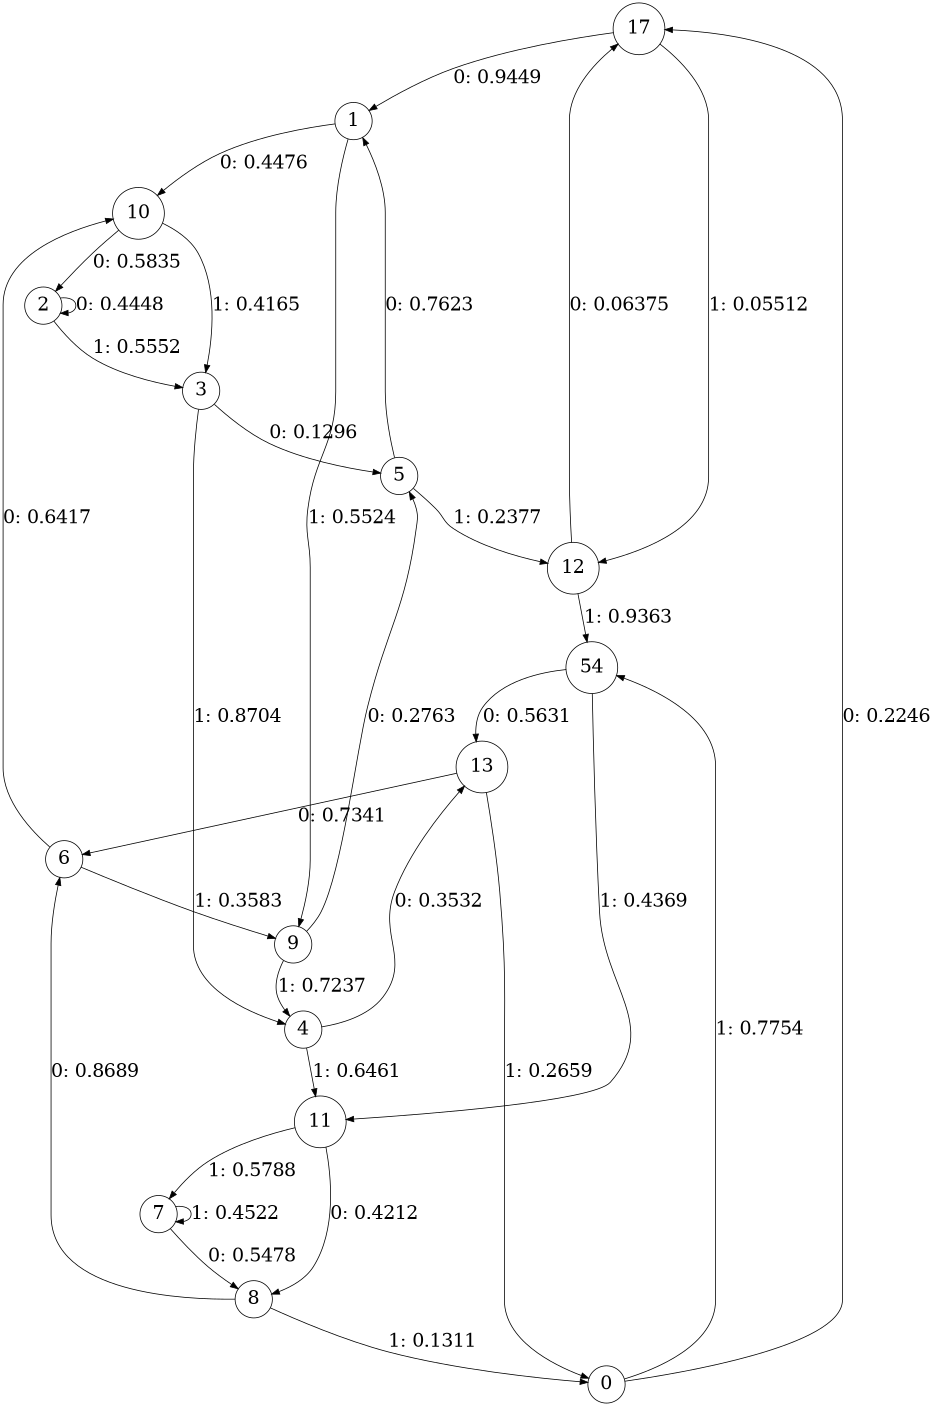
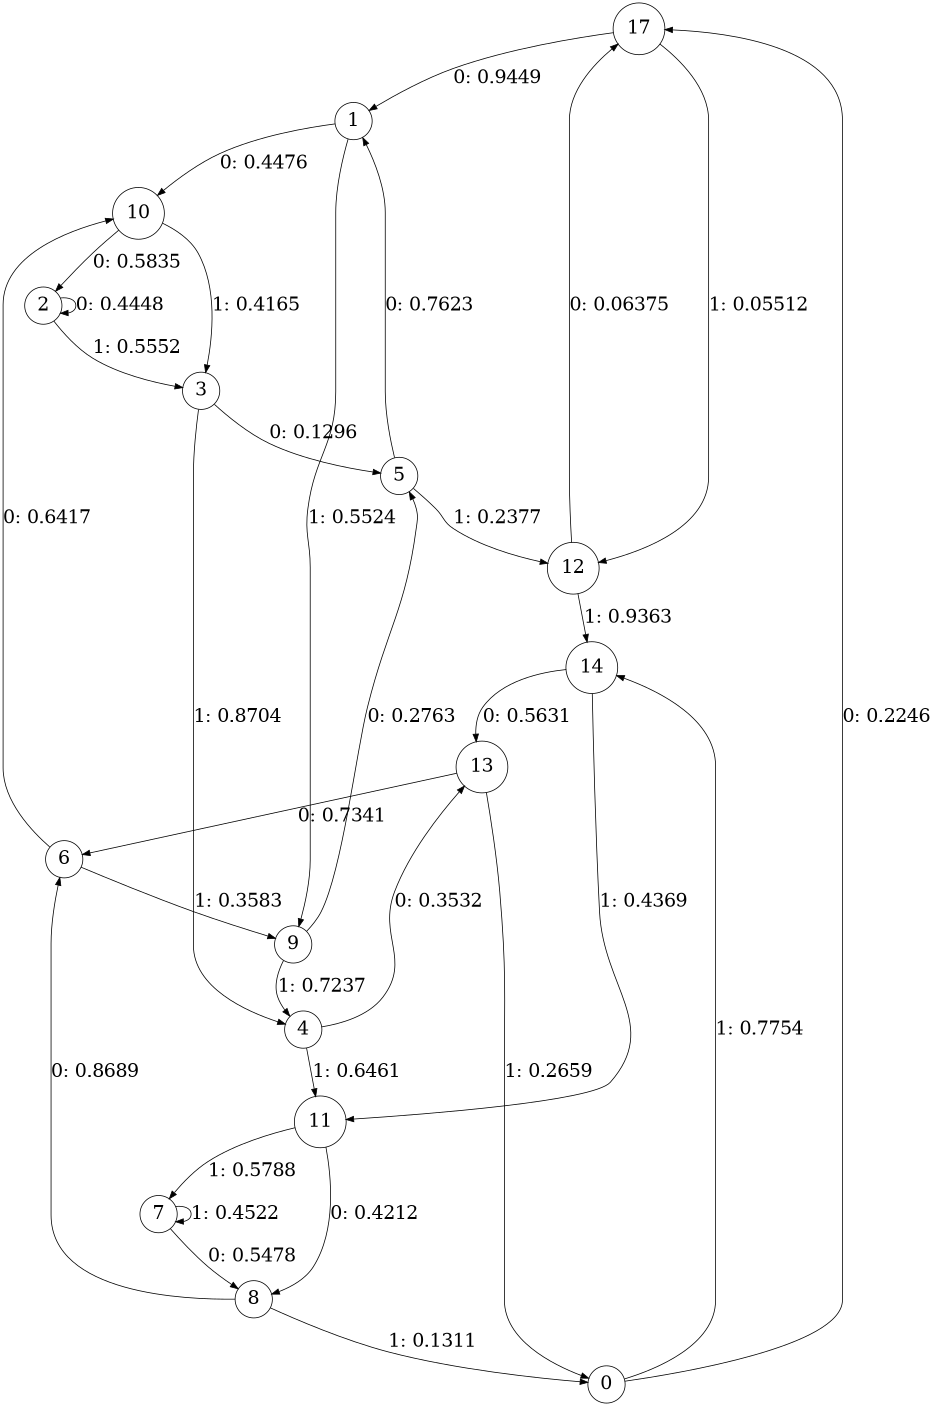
node "54": label "54" -> "14"
